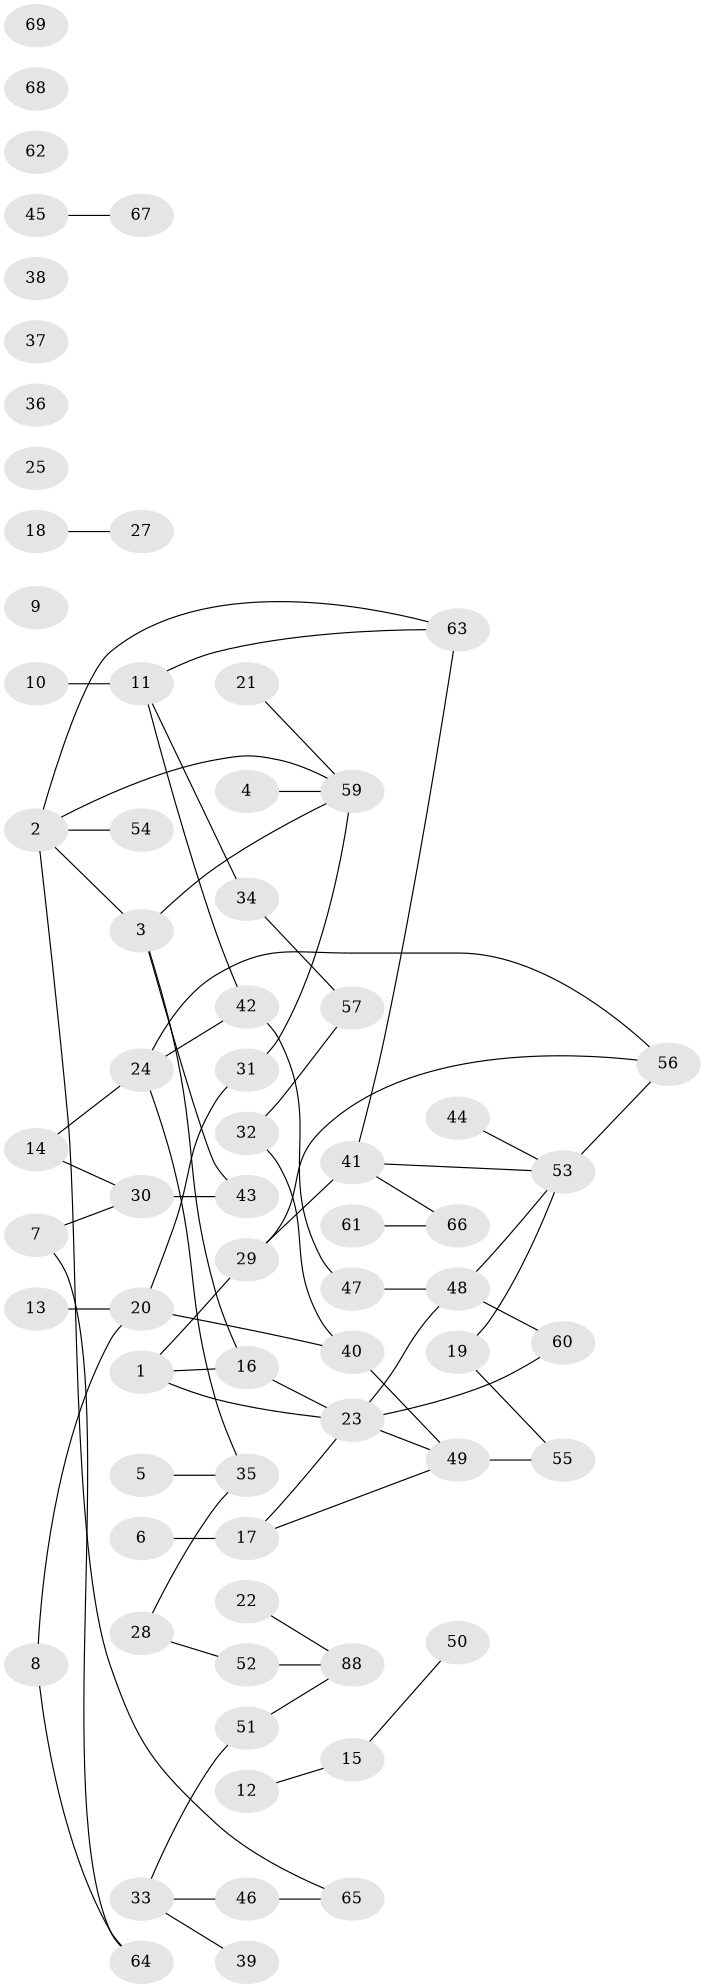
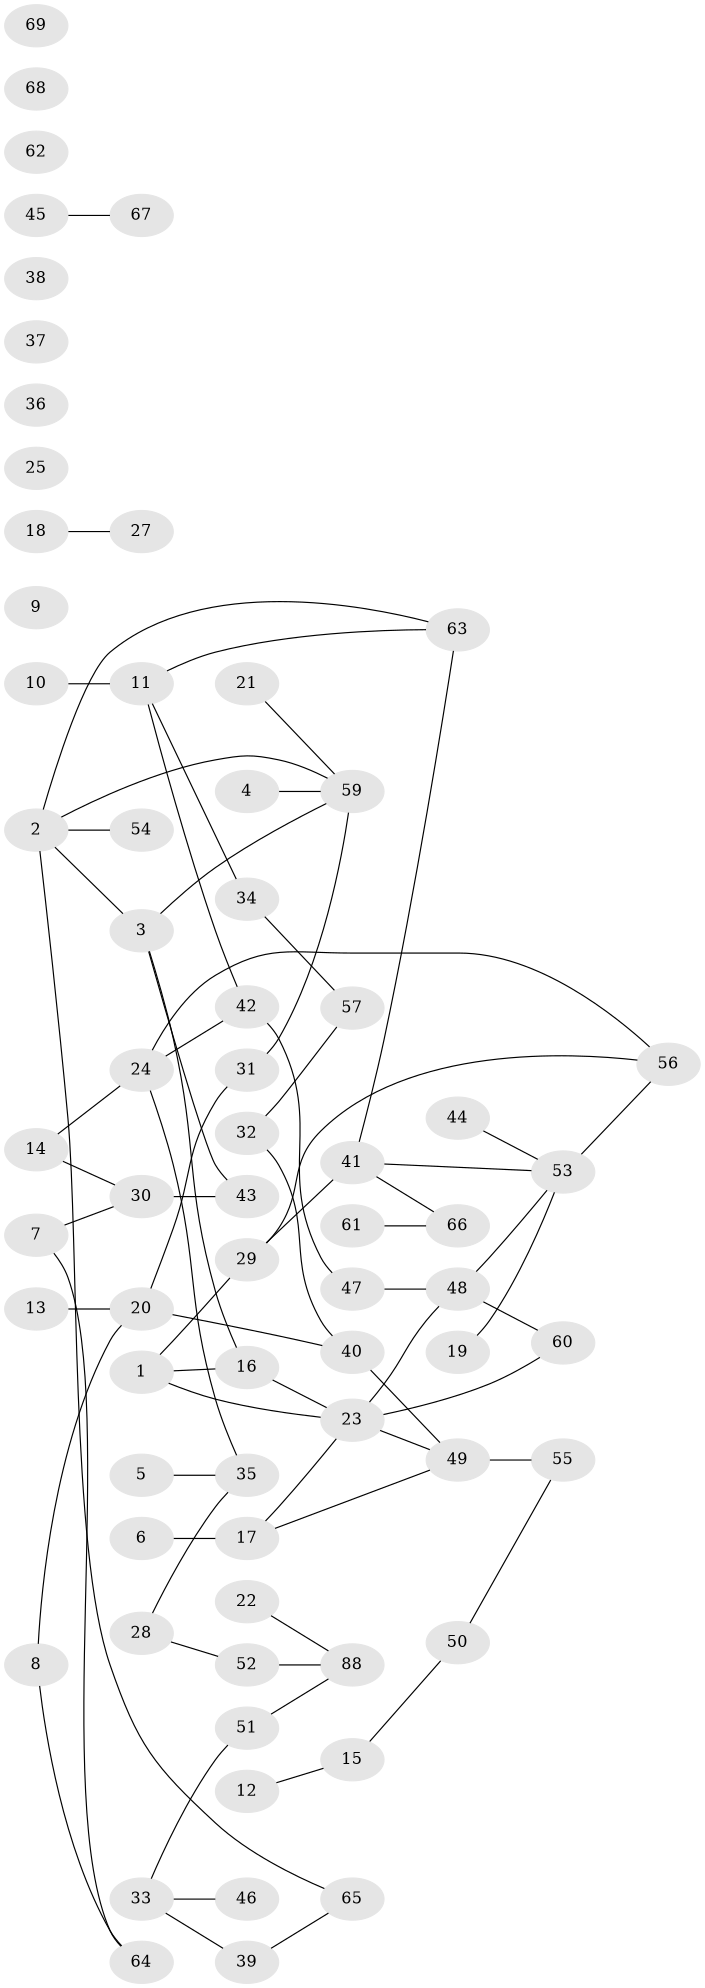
edge "19" -- "55": now "50" -- "55"
edge "46" -- "65": now "39" -- "65"
